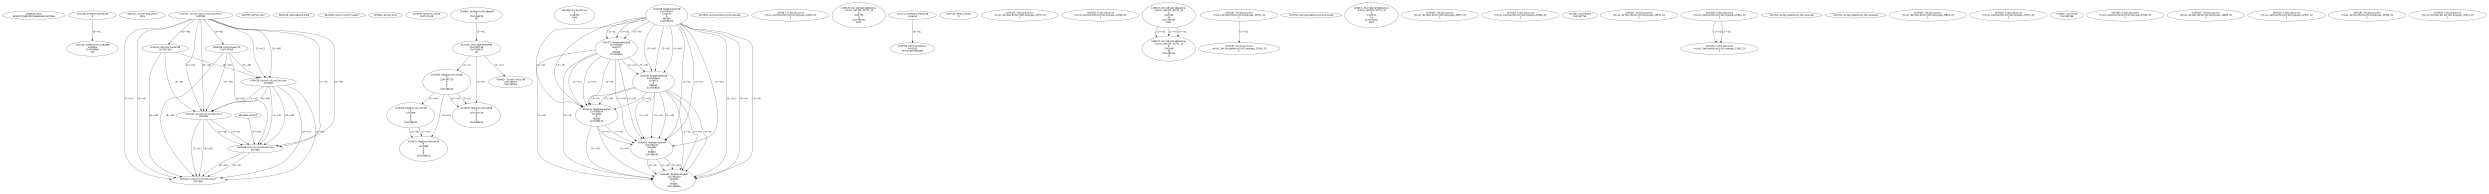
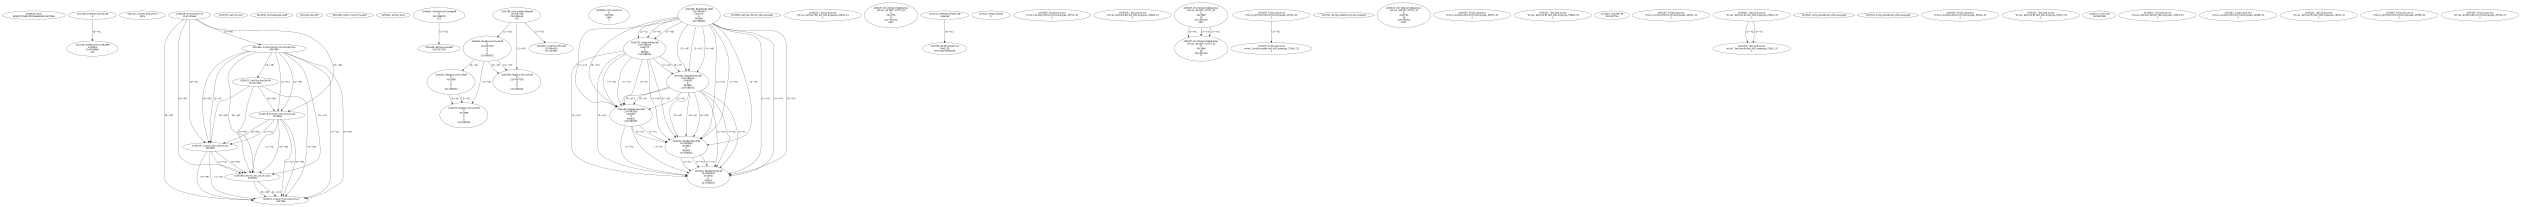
edge "4243965.InitializeCriticalSection 6917009" -> "4250188.GetSystemInfo 2147417660": reversed
edge "4248064.GetModuleFileNameW 0 2147408370 261" -> "4245785.GetLongPathNameW 2147407710 2147406542 261": now "4248064.GetModuleFileNameW 0 2147408370 261" -> "4276690.GetVersionExW 2147417420"
edge "6844560.GetACP" -> "4245580.EnterCriticalSection 6917004": now "4214413.GetStartupInfoW 2147417624" -> "4245580.EnterCriticalSection 6917004"
